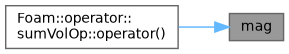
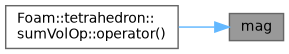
node "Foam::operator:: sumVolOp::operator()": label "Foam::operator:: sumVolOp::operator()" -> "Foam::tetrahedron:: sumVolOp::operator()"
